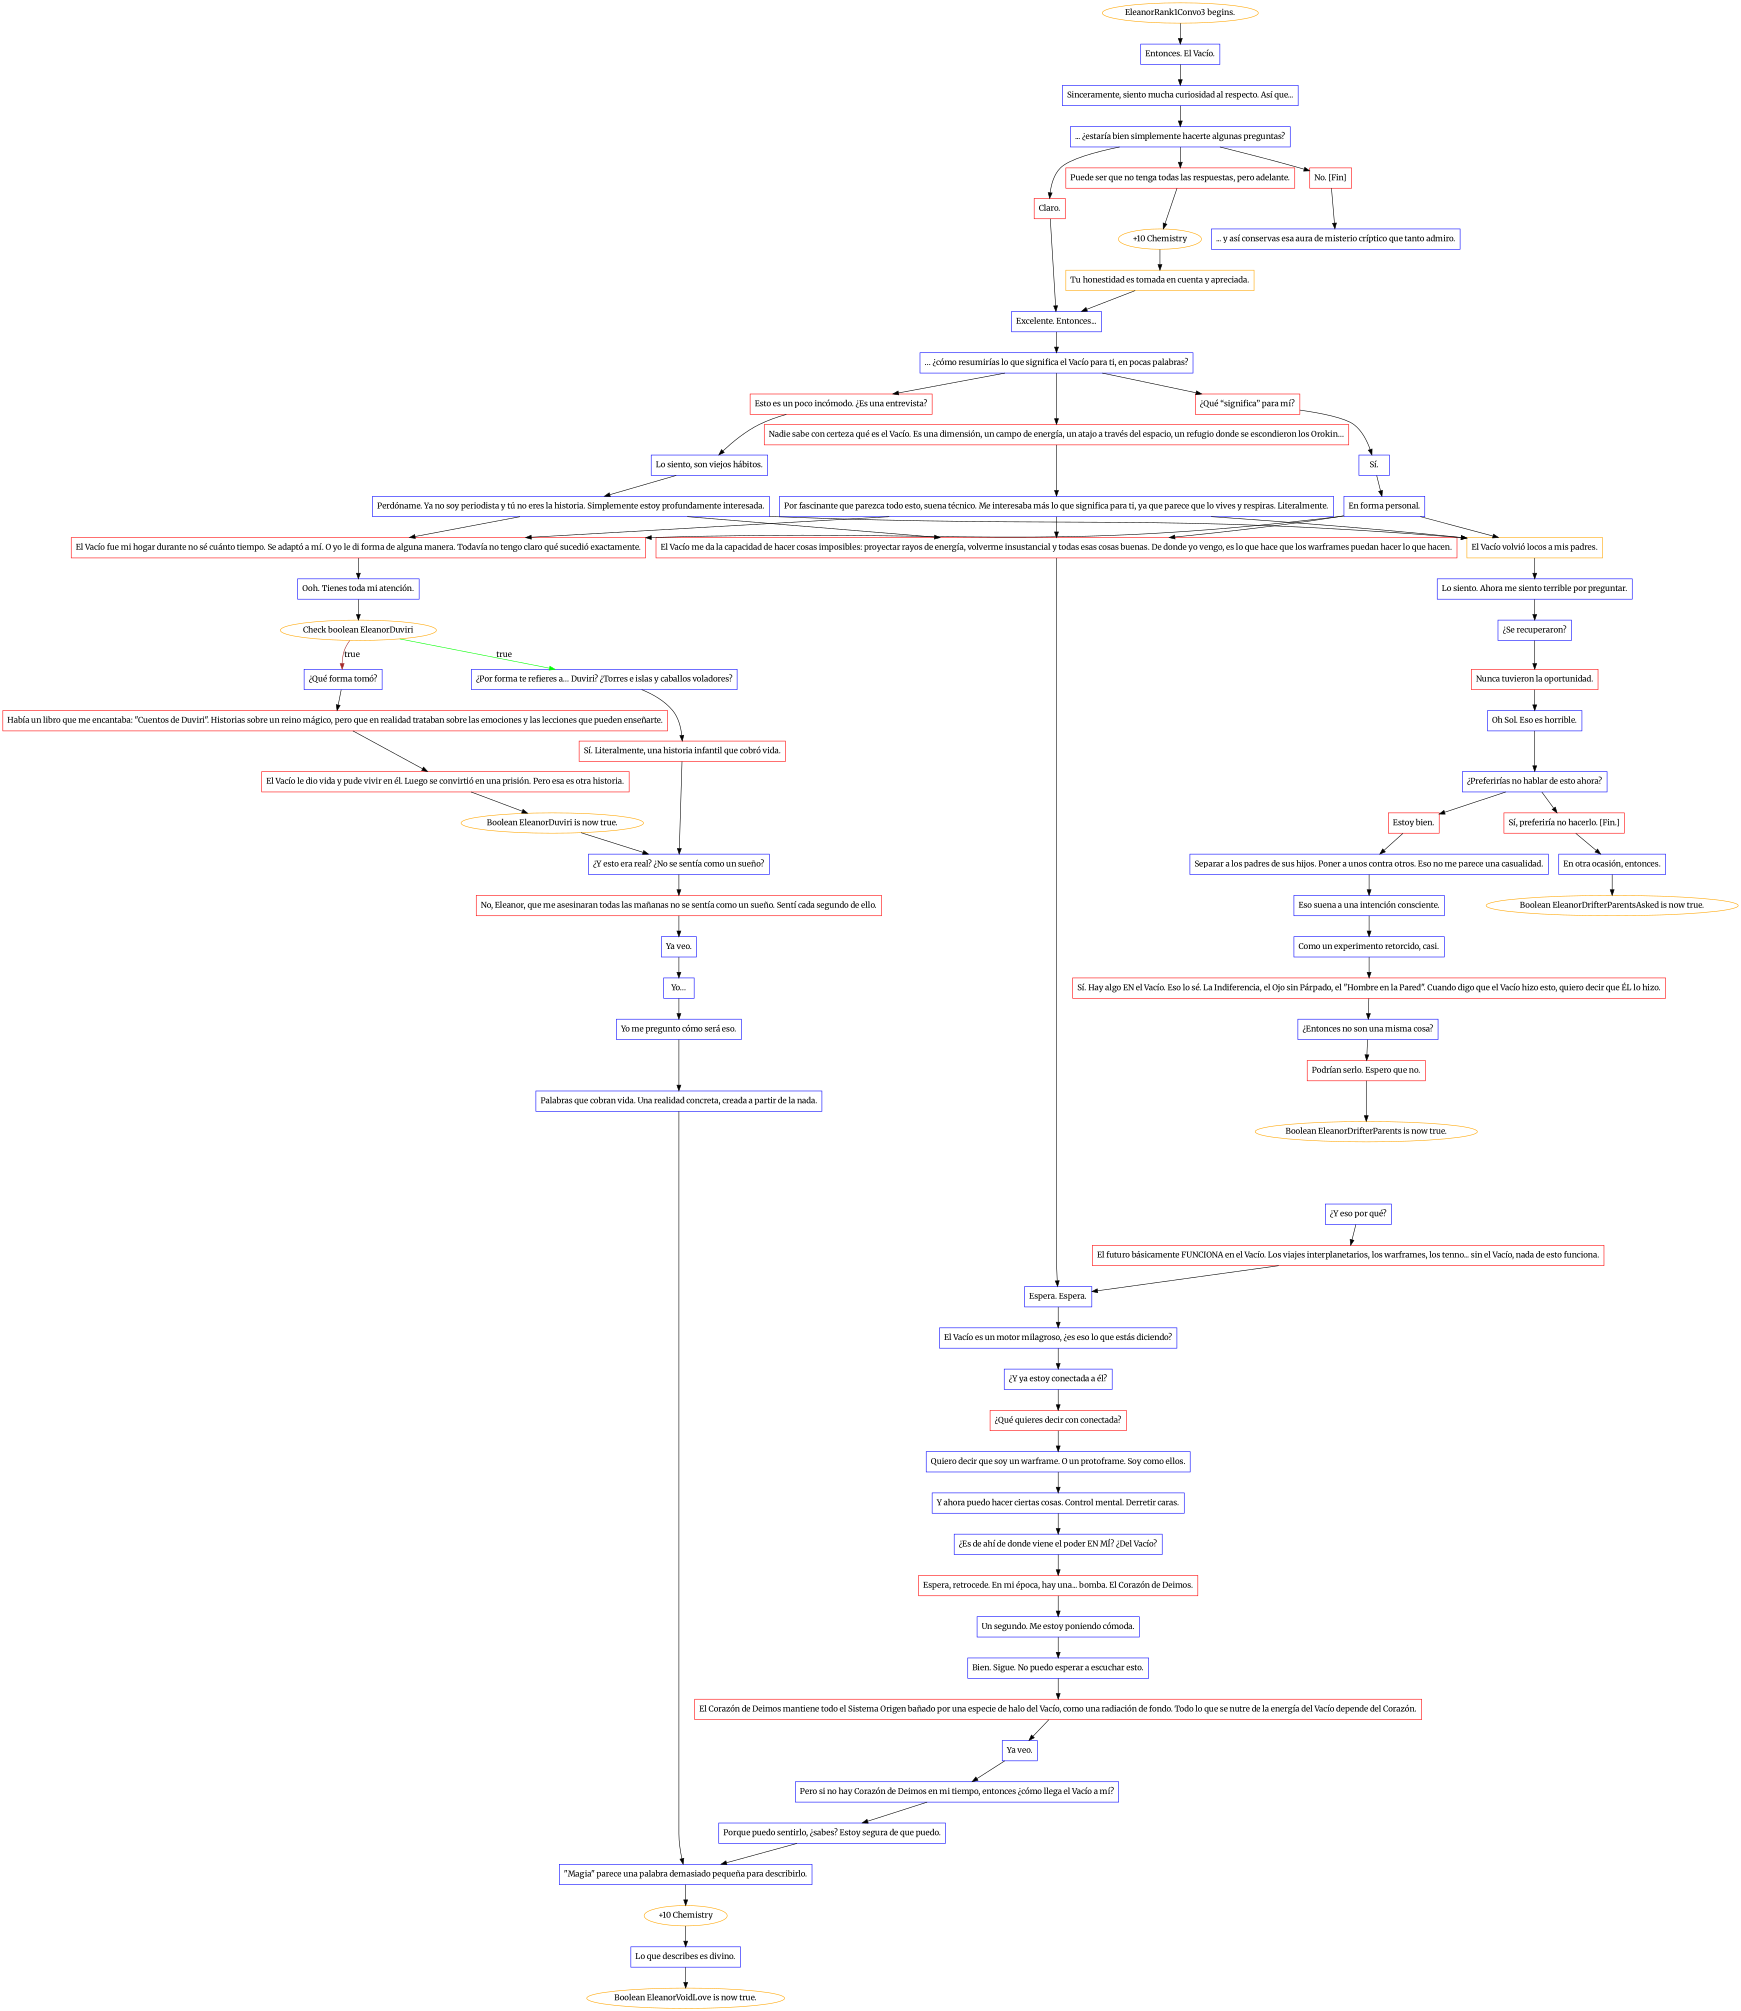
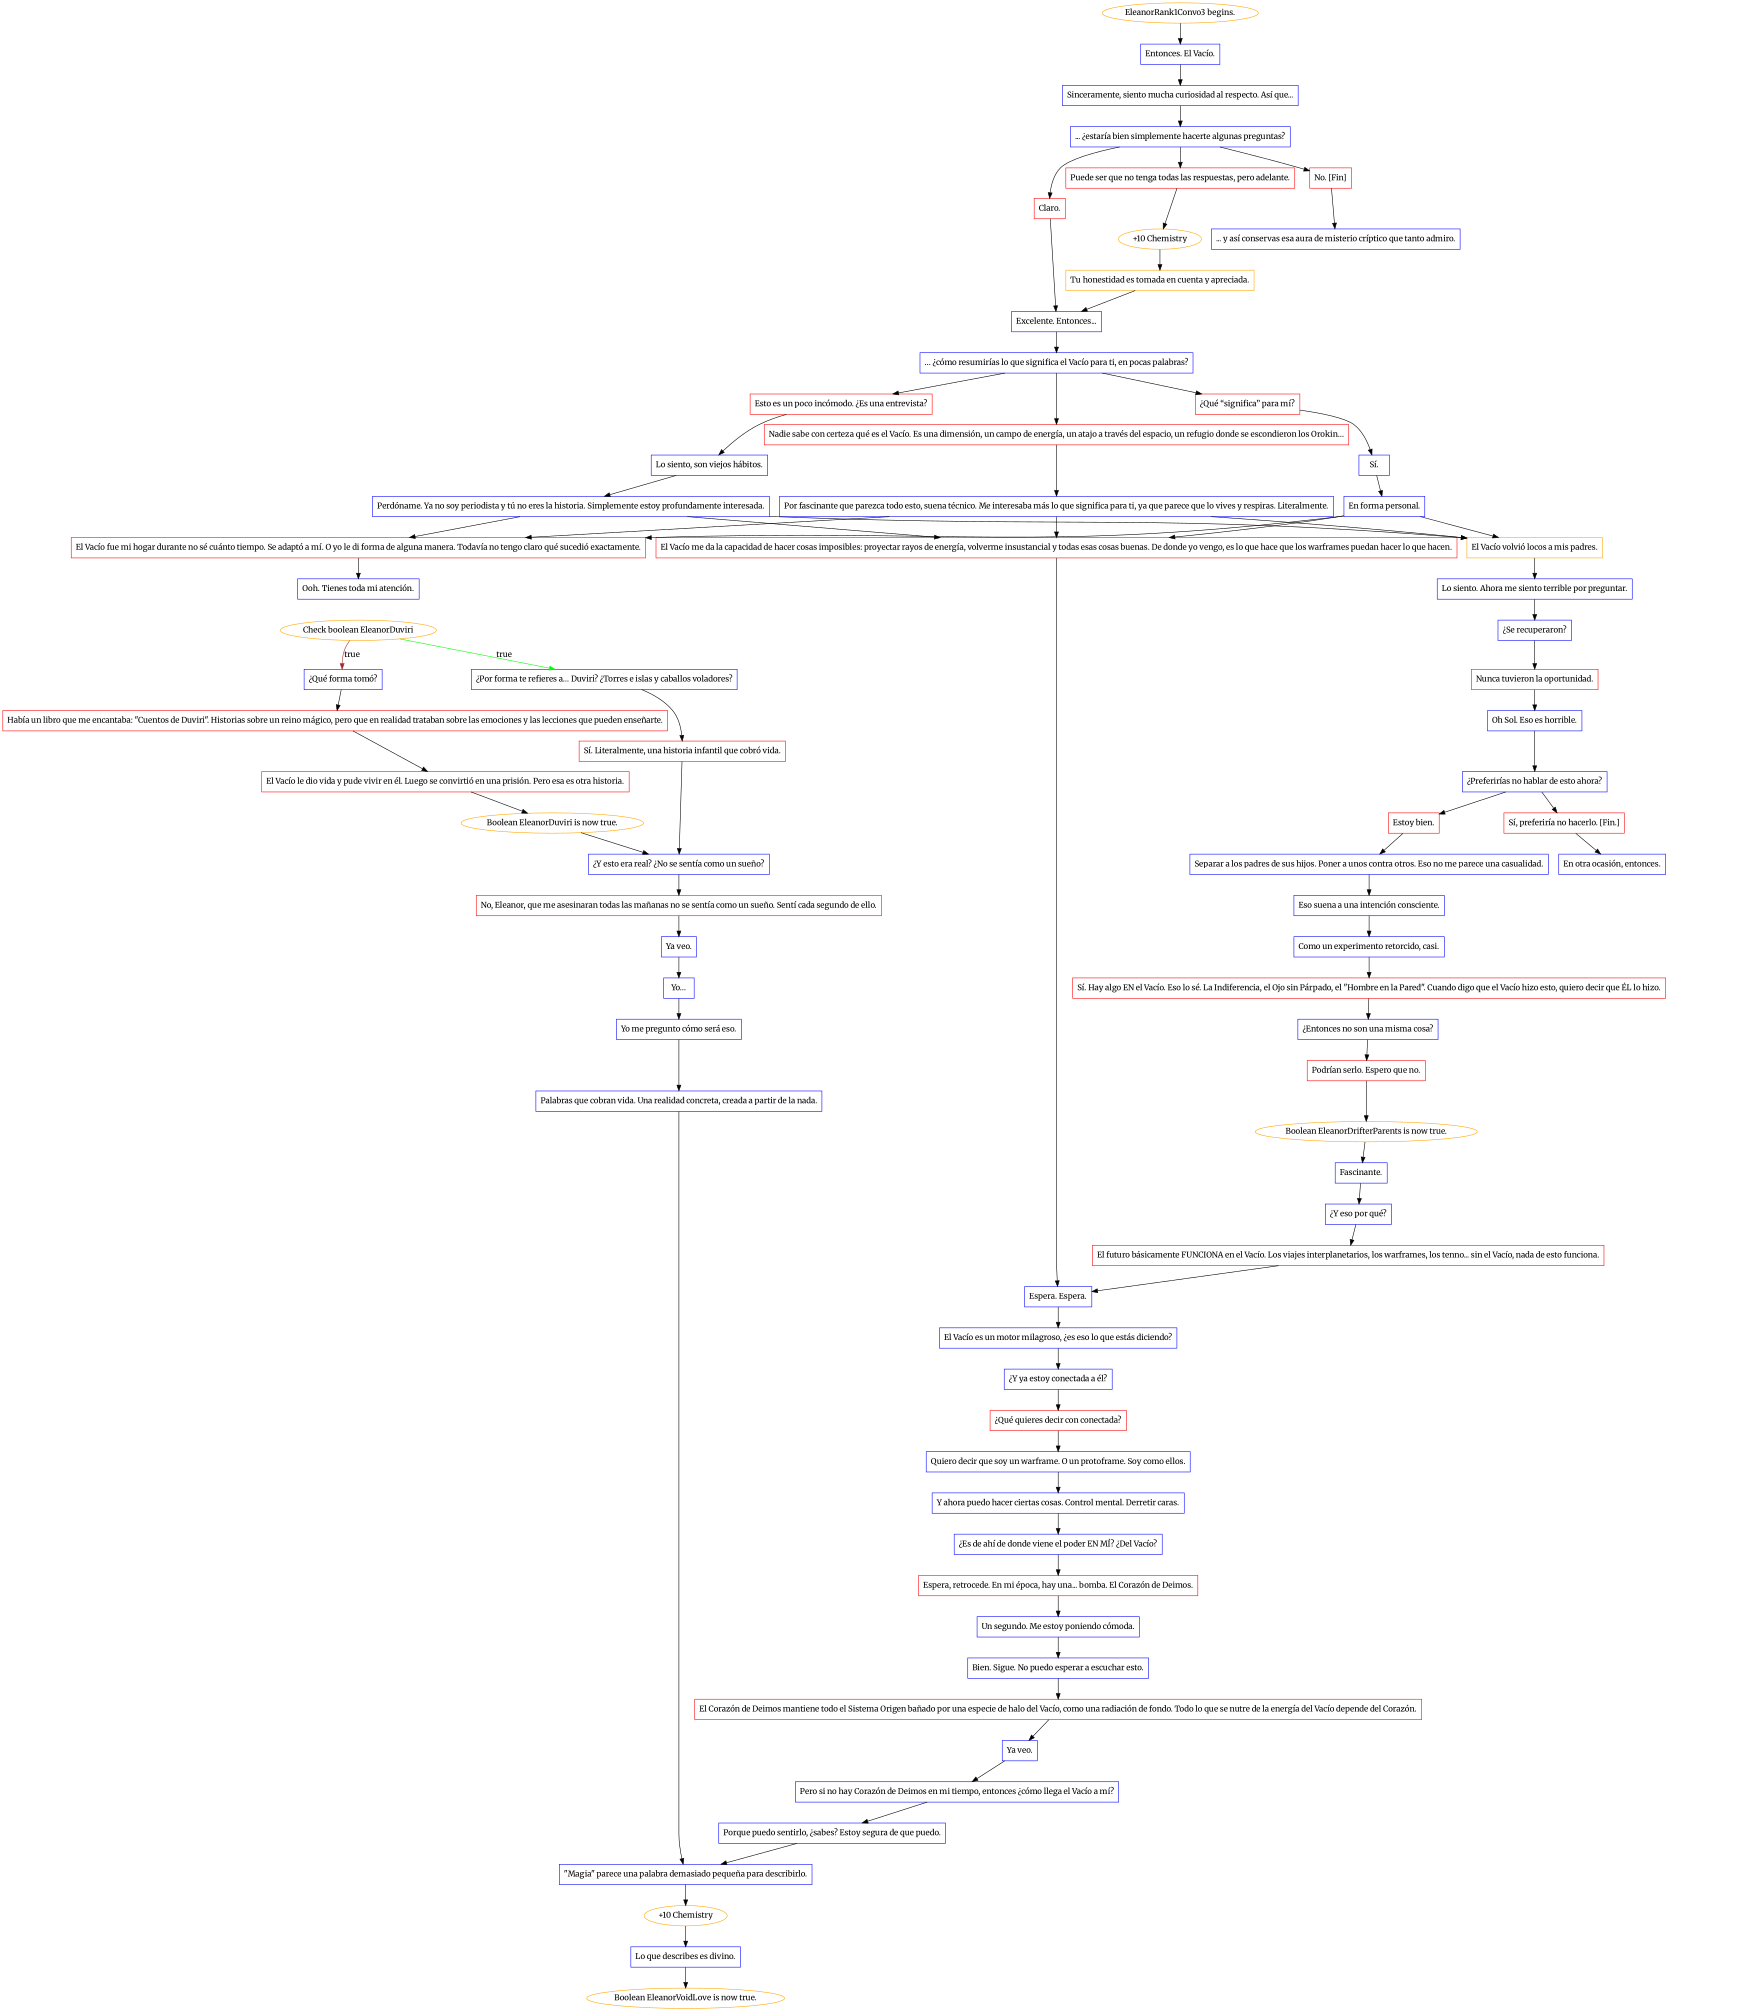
edge "Ooh. Tienes toda mi atención." -> "Check boolean EleanorDuviri": removed
node "Boolean EleanorDrifterParentsAsked is now true.": removed
node "Fascinante.": added
